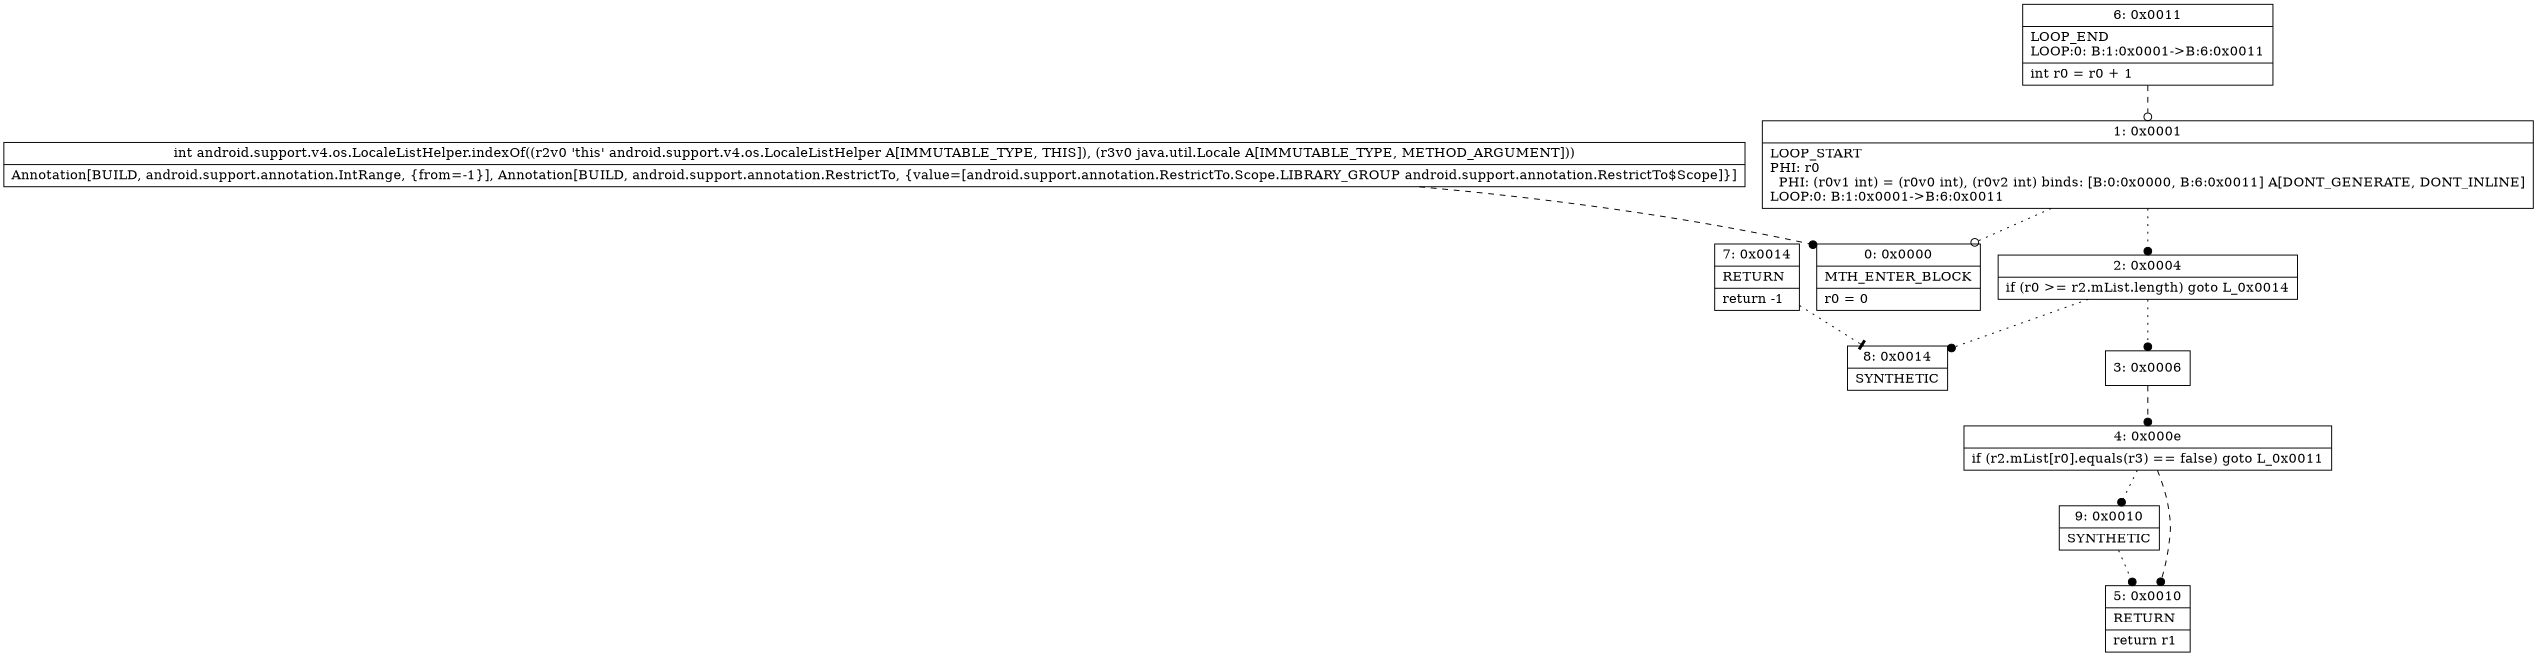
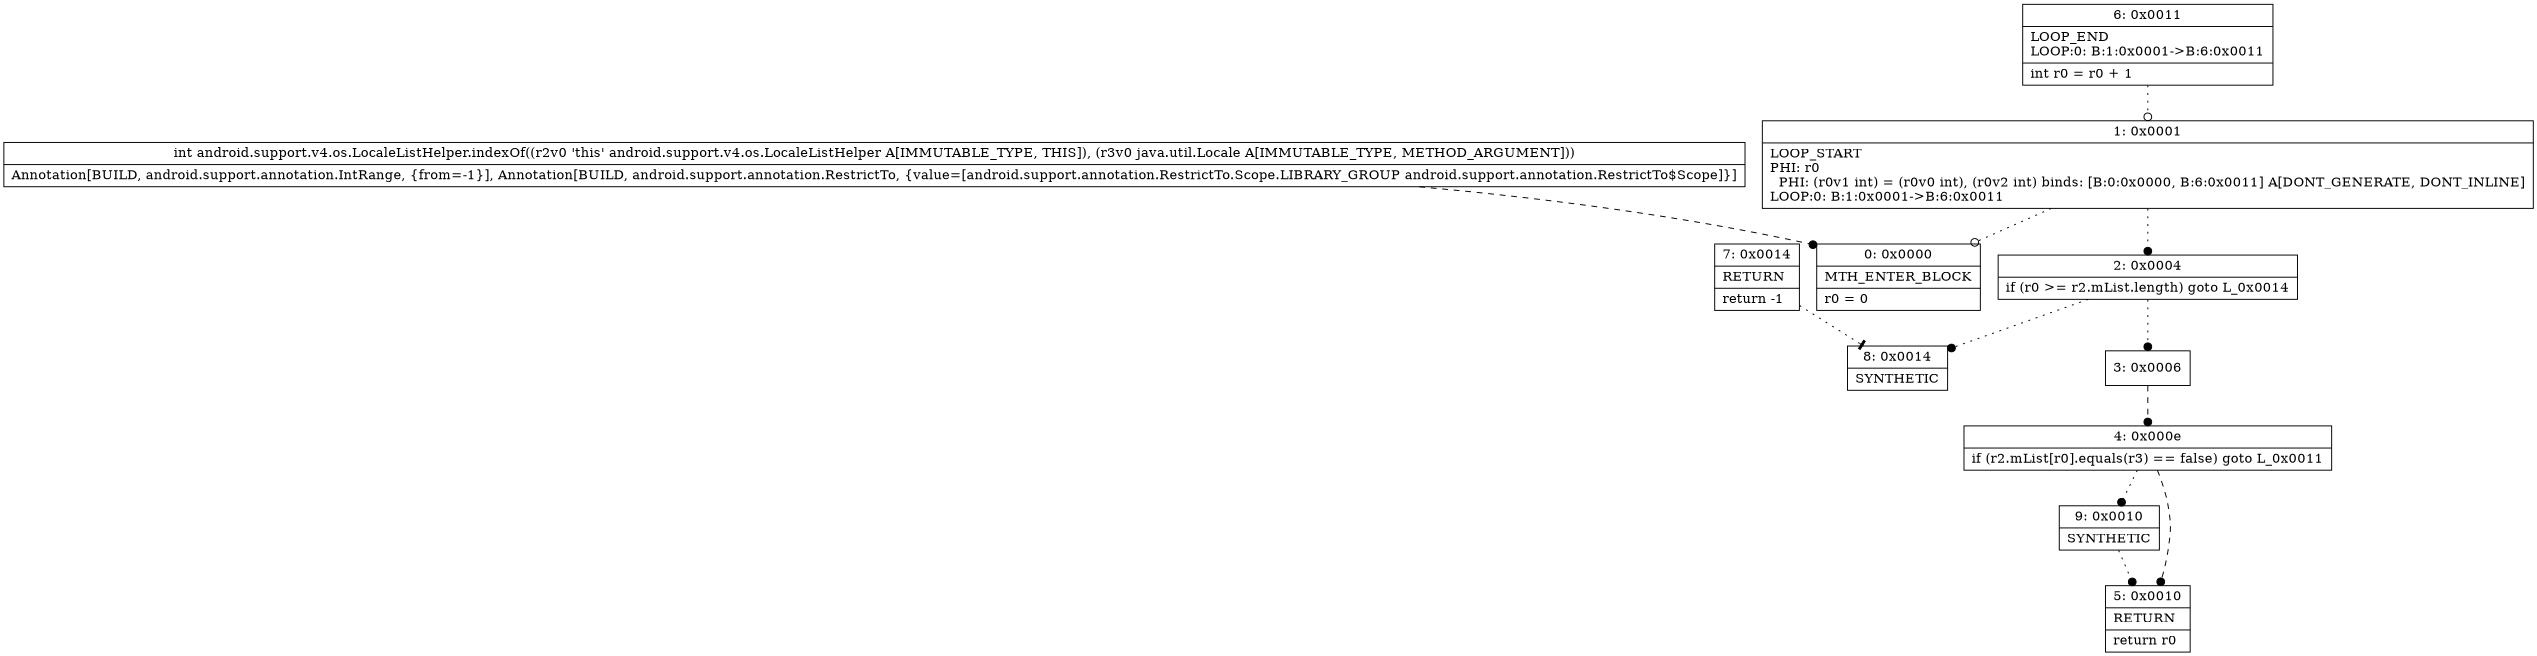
edge "6: 0x0011" -> "1: 0x0001": style dashed -> dotted
node "5: 0x0010": text "return r1" -> "return r0"
